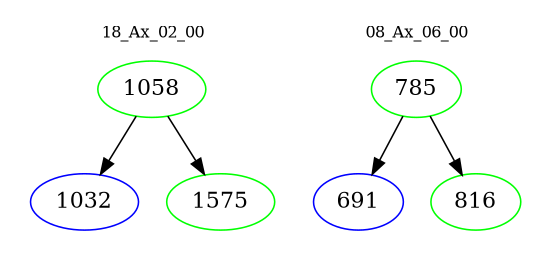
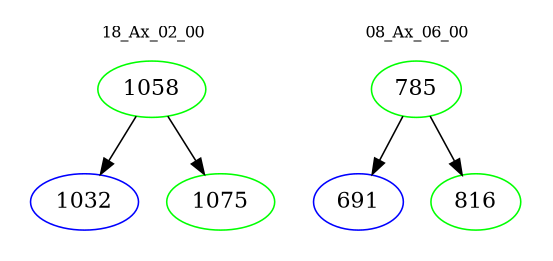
node "1575": label "1575" -> "1075"
